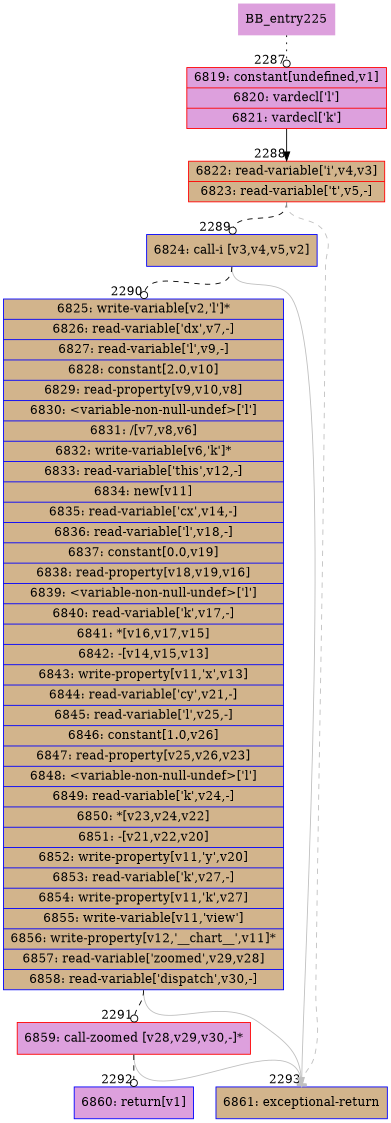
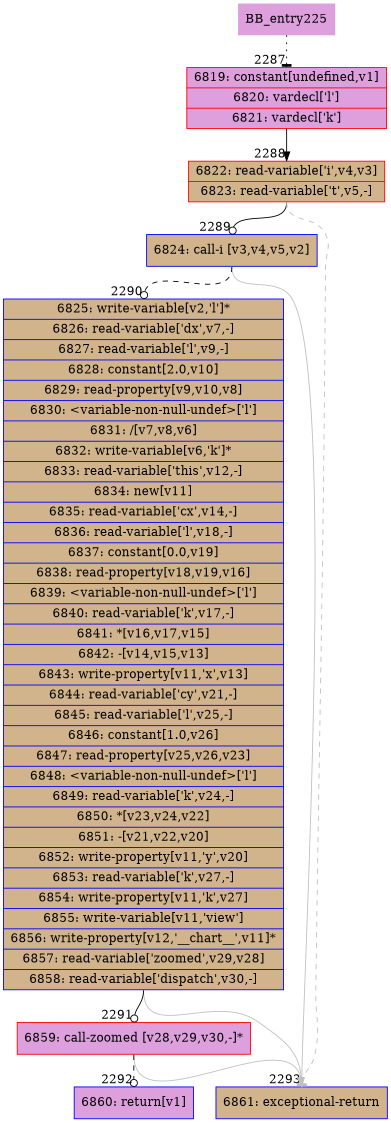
edge "BB_entry225" -> "6819: constant[undefined,v1]": arrowhead odot -> tee
edge "6822: read-variable['i',v4,v3]" -> "6824: call-i [v3,v4,v5,v2]": style dashed -> solid
edge "6825: write-variable[v2,'l']*" -> "6859: call-zoomed [v28,v29,v30,-]*": style dashed -> solid
